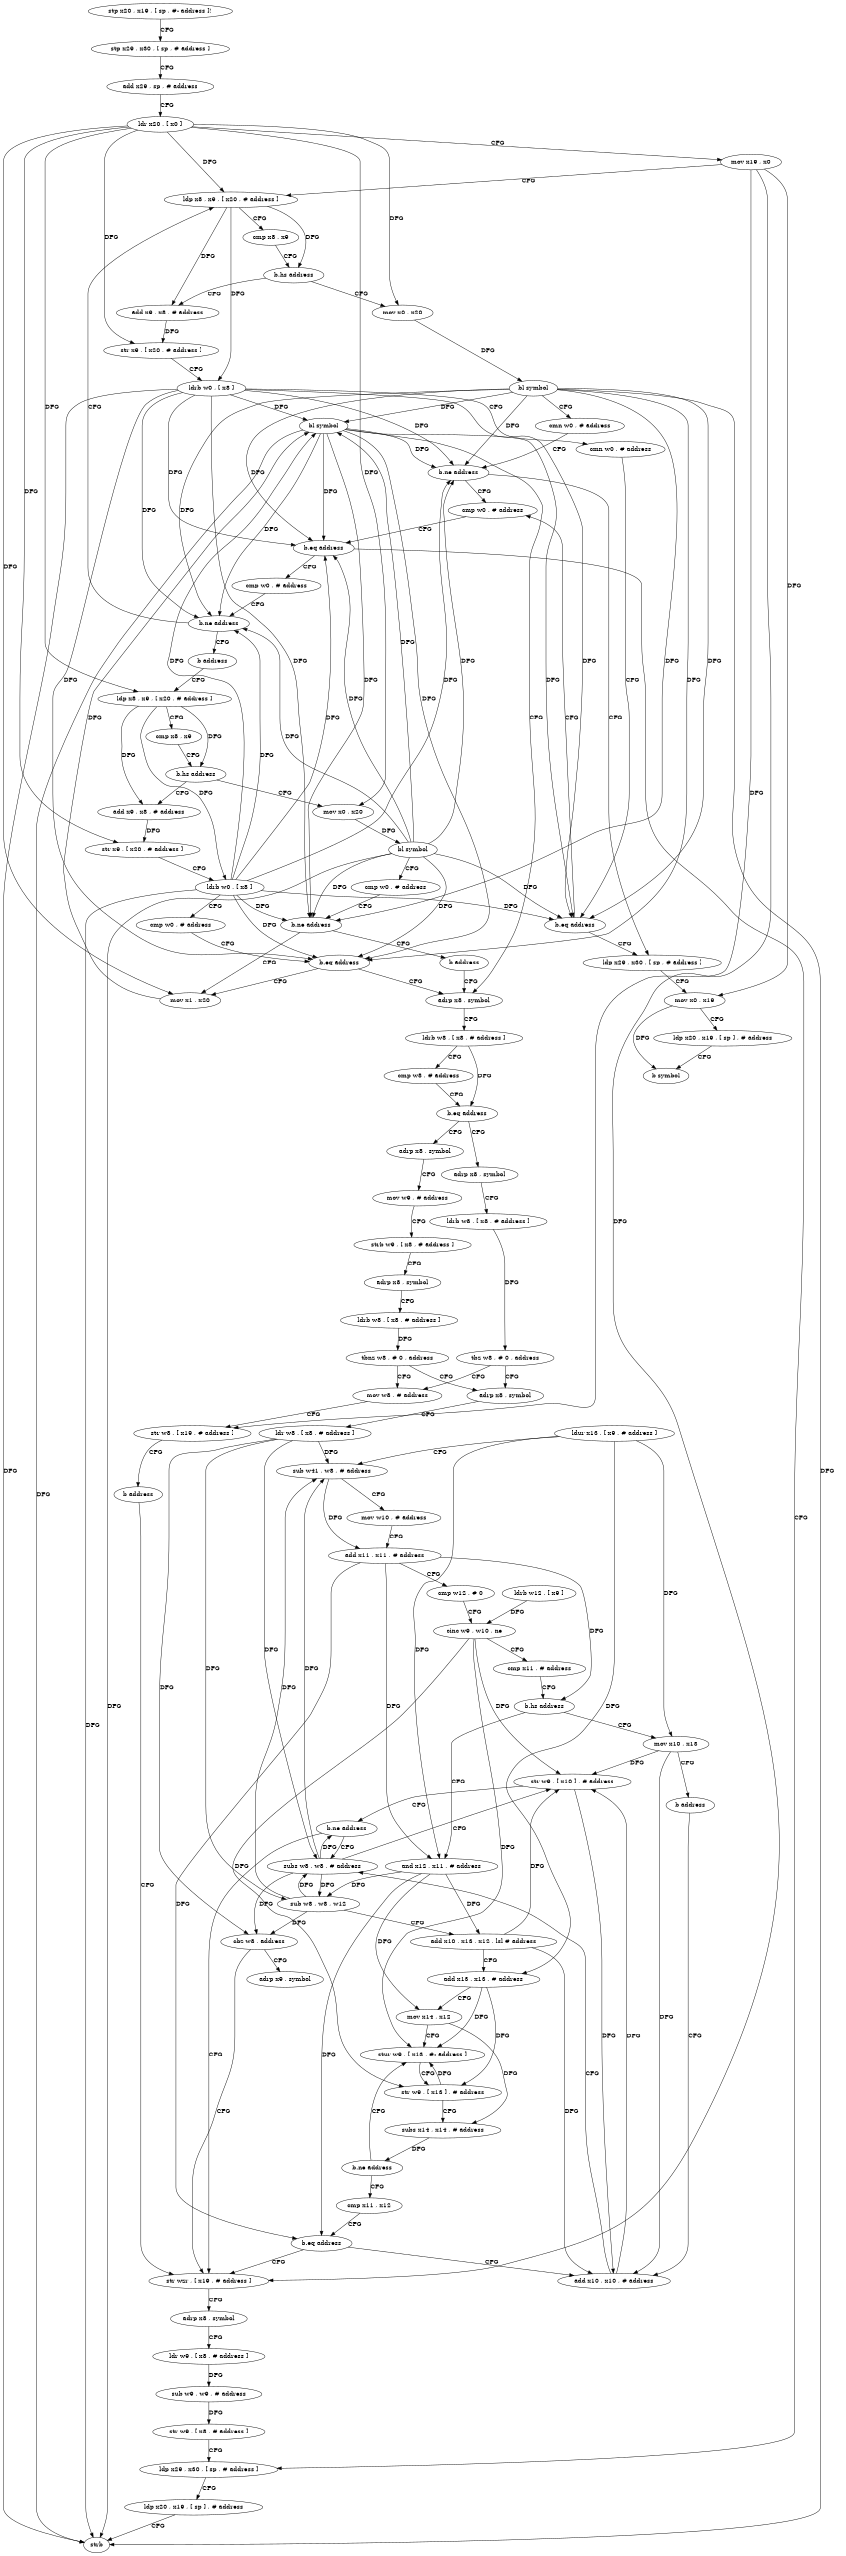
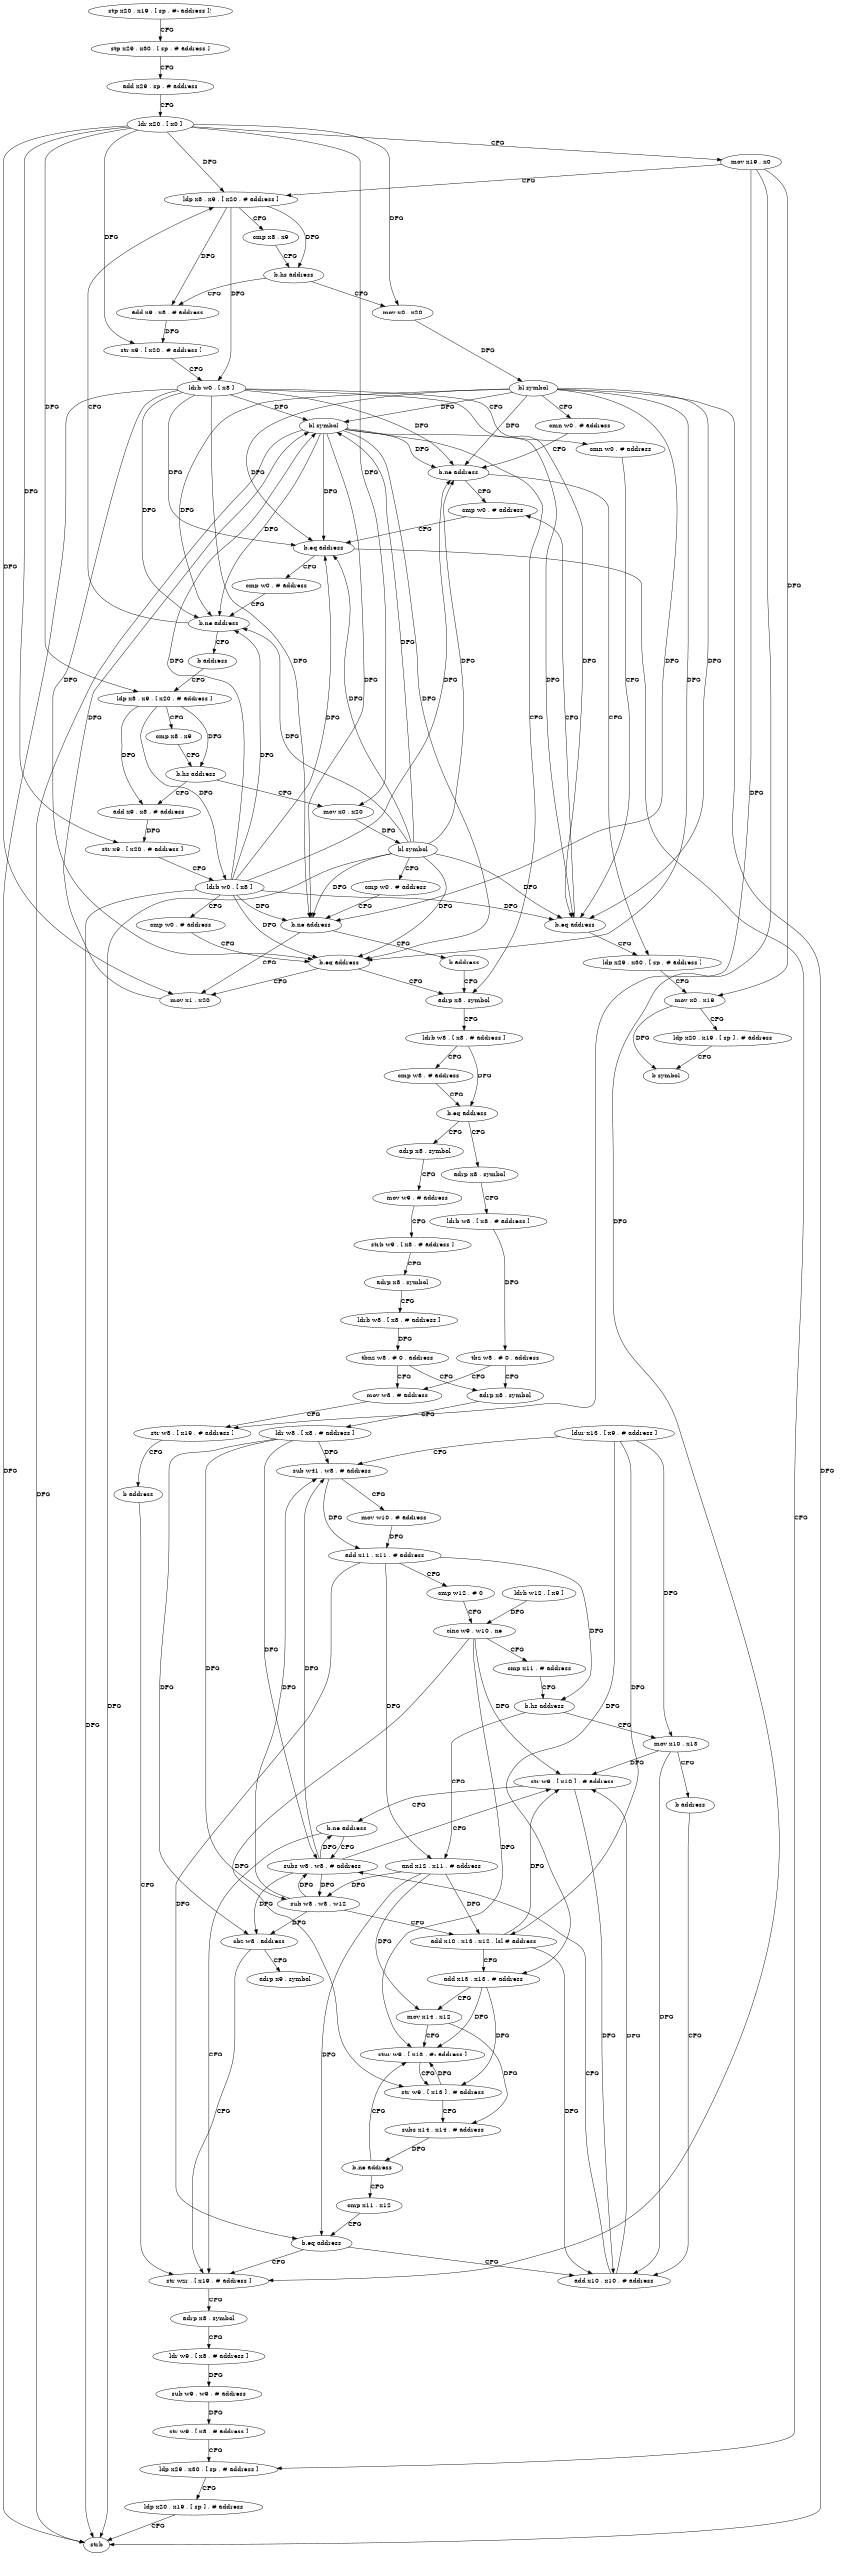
edge "mov w10 , # address" -> "add x11 , x11 , # address": label "CFG" -> "DFG"
edge "ldur x13 , [ x9 , # address ]" -> "and x12 , x11 , # address": now "ldur x13 , [ x9 , # address ]" -> "add x10 , x13 , x12 , lsl # address"
